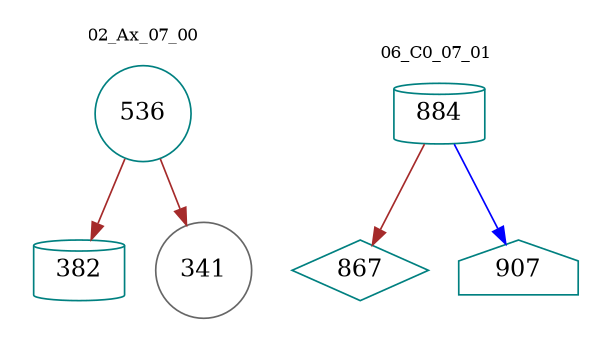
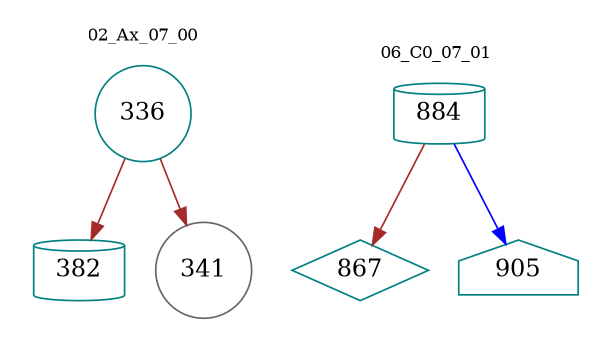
node "536": label "536" -> "336"
node "907": label "907" -> "905"
